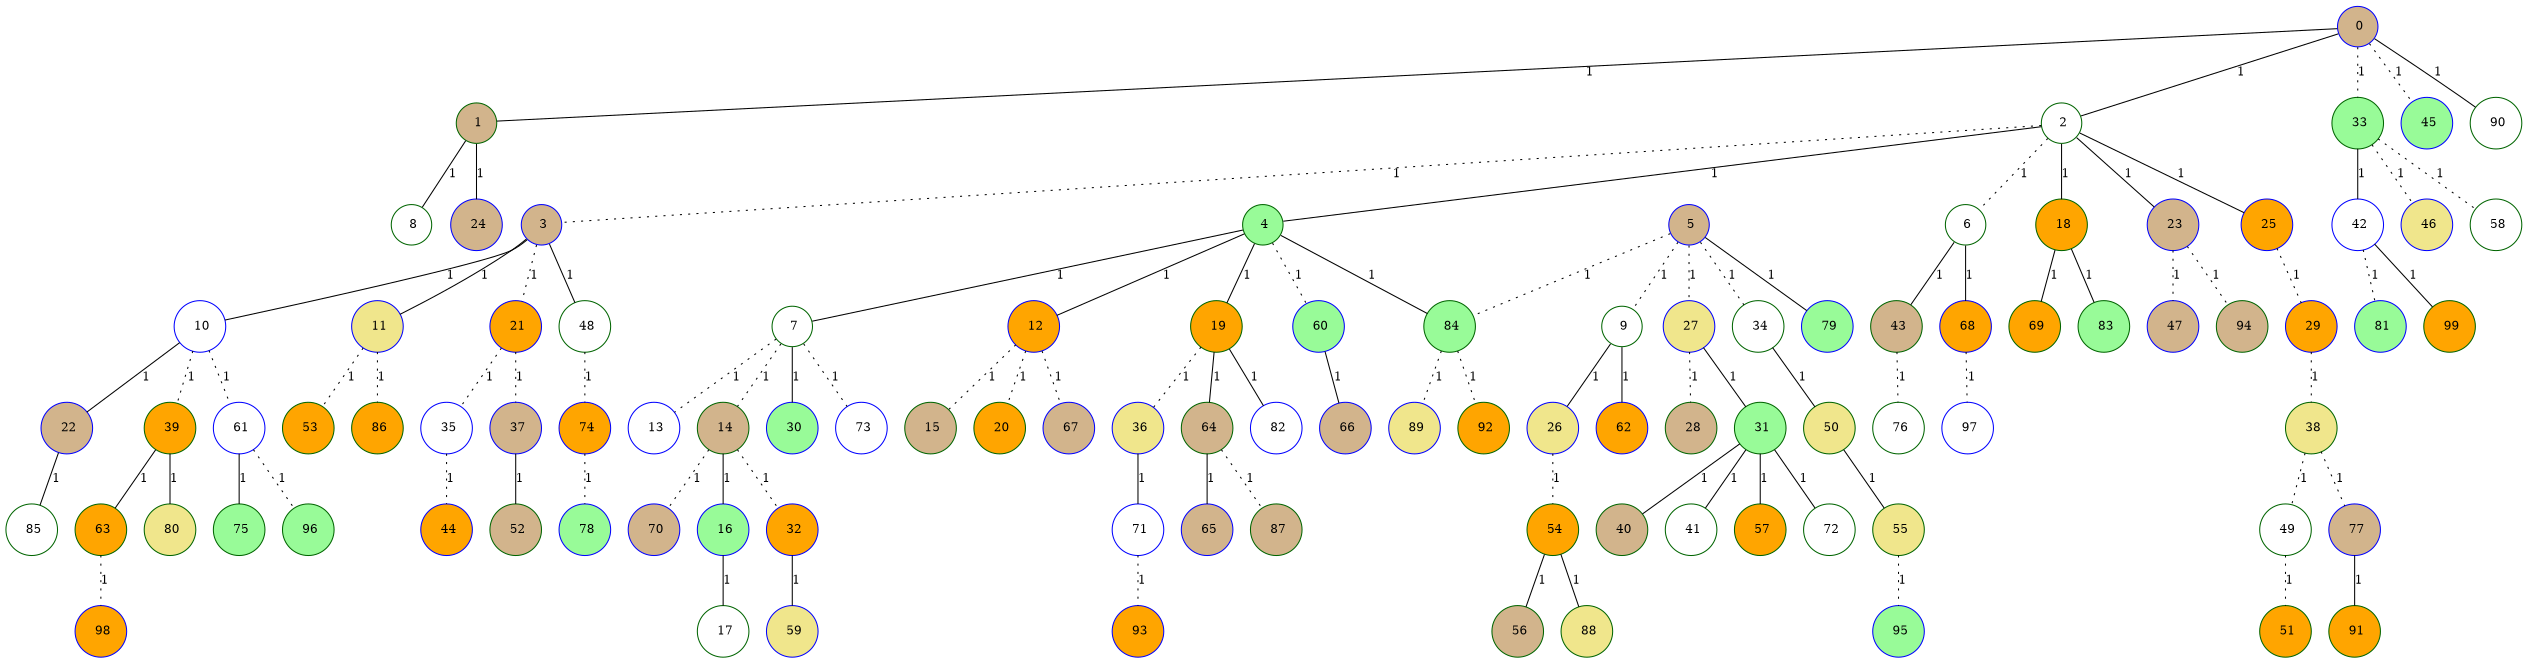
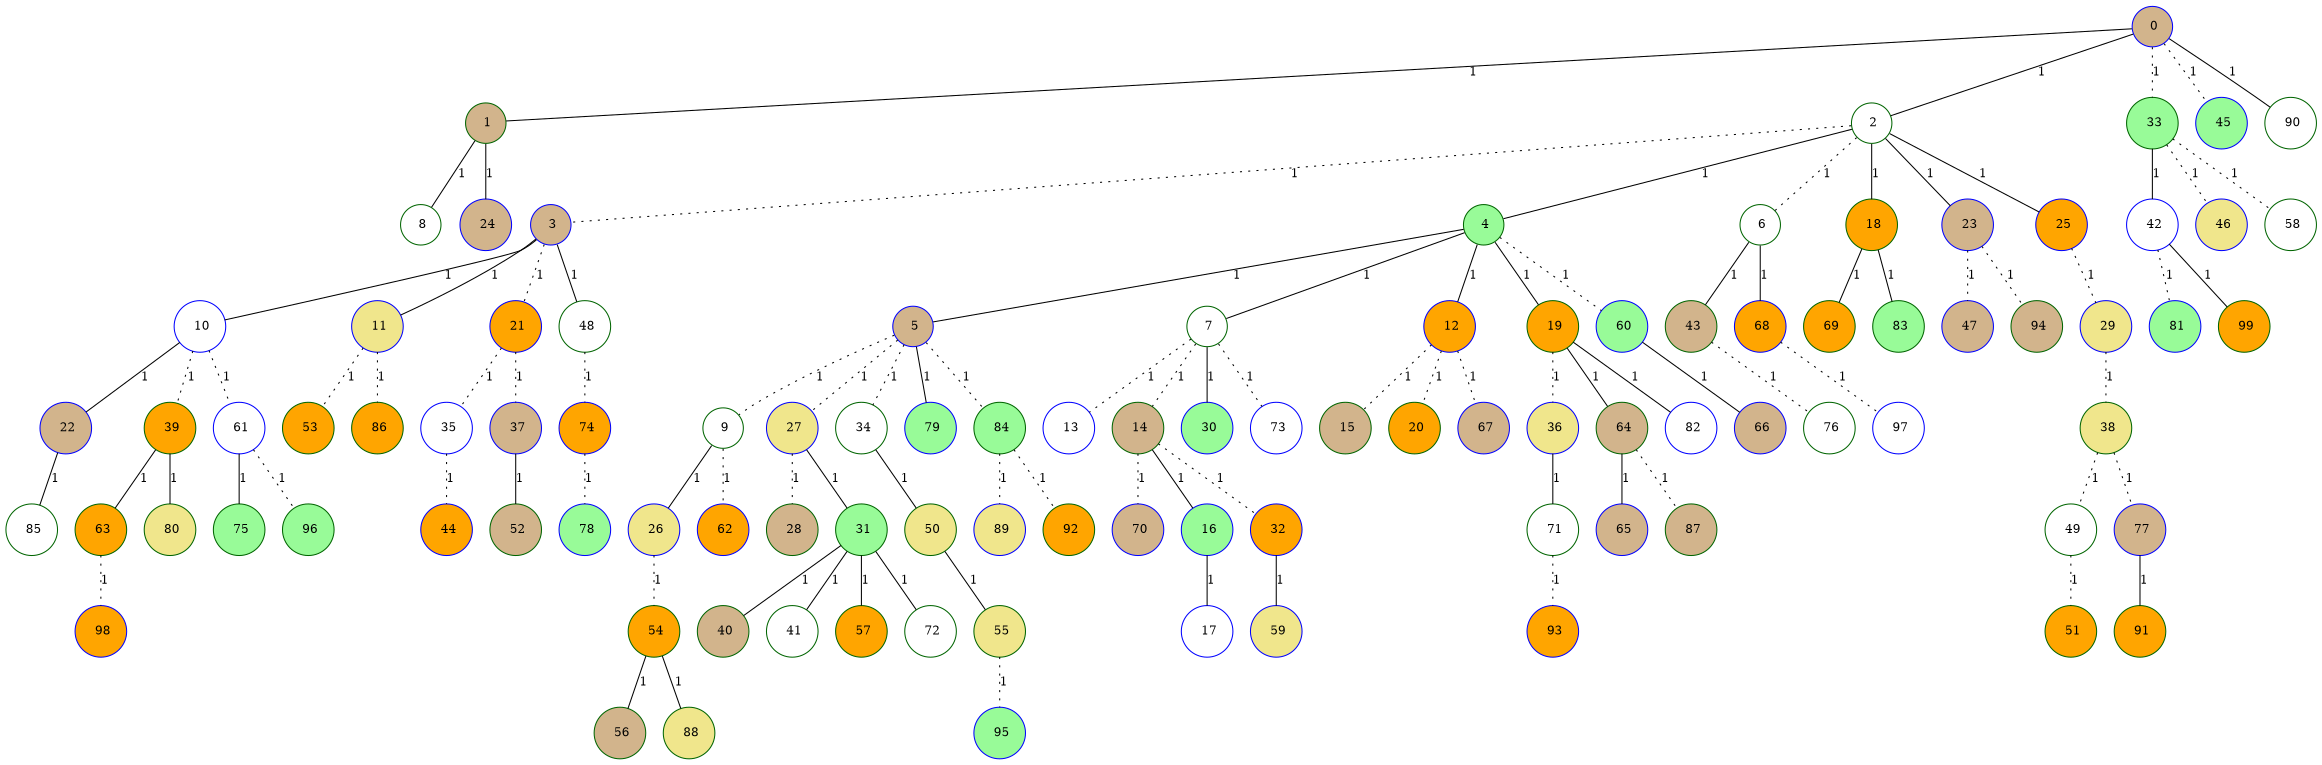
edge "4" -- "84": now "4" -- "5"
node "29": fillcolor orange -> khaki
edge "9" -- "62": style solid -> dotted
node "71": color blue -> darkgreen
node "17": color darkgreen -> blue
